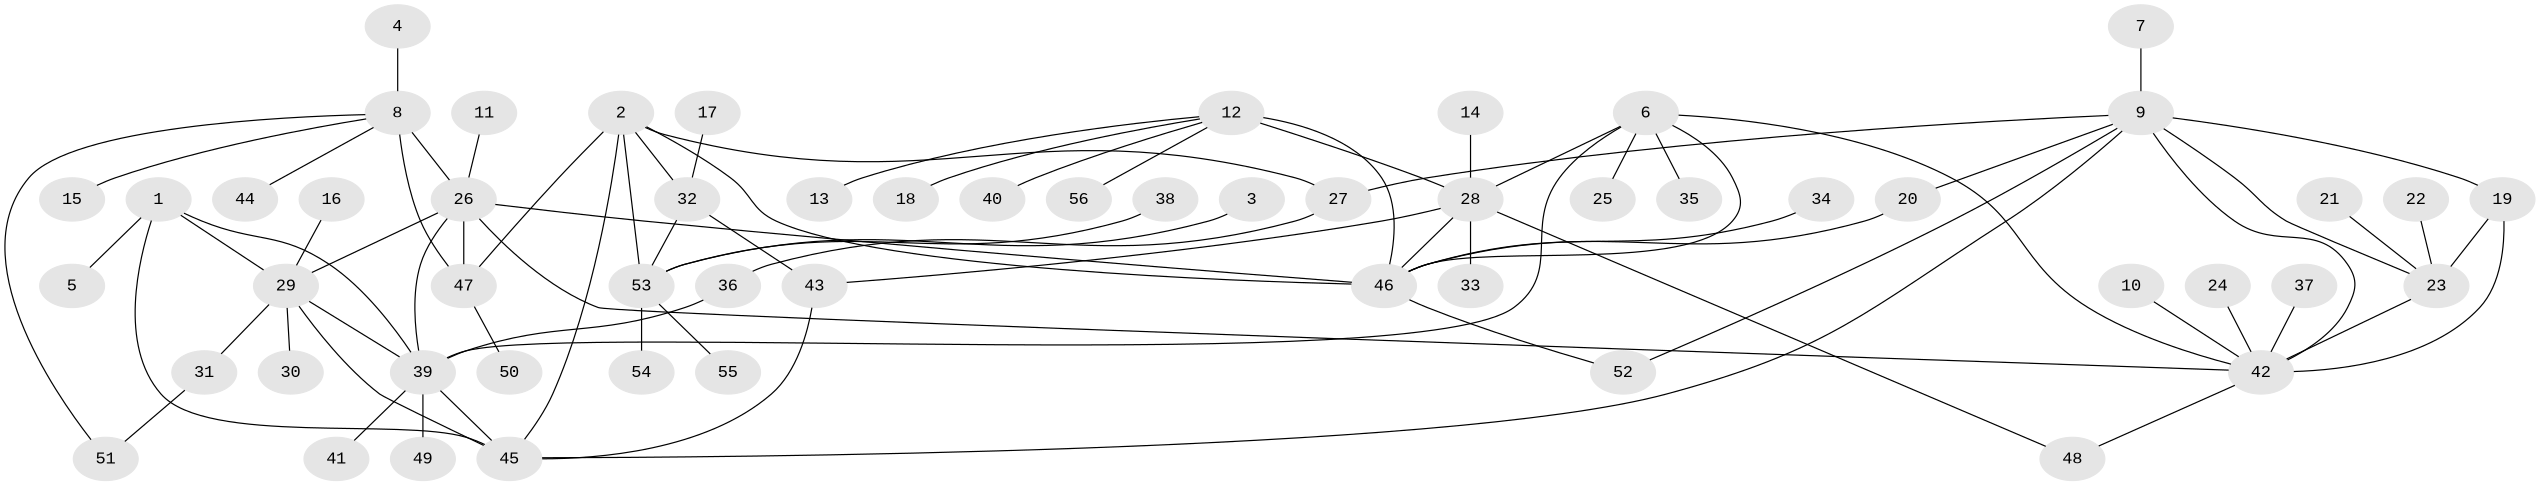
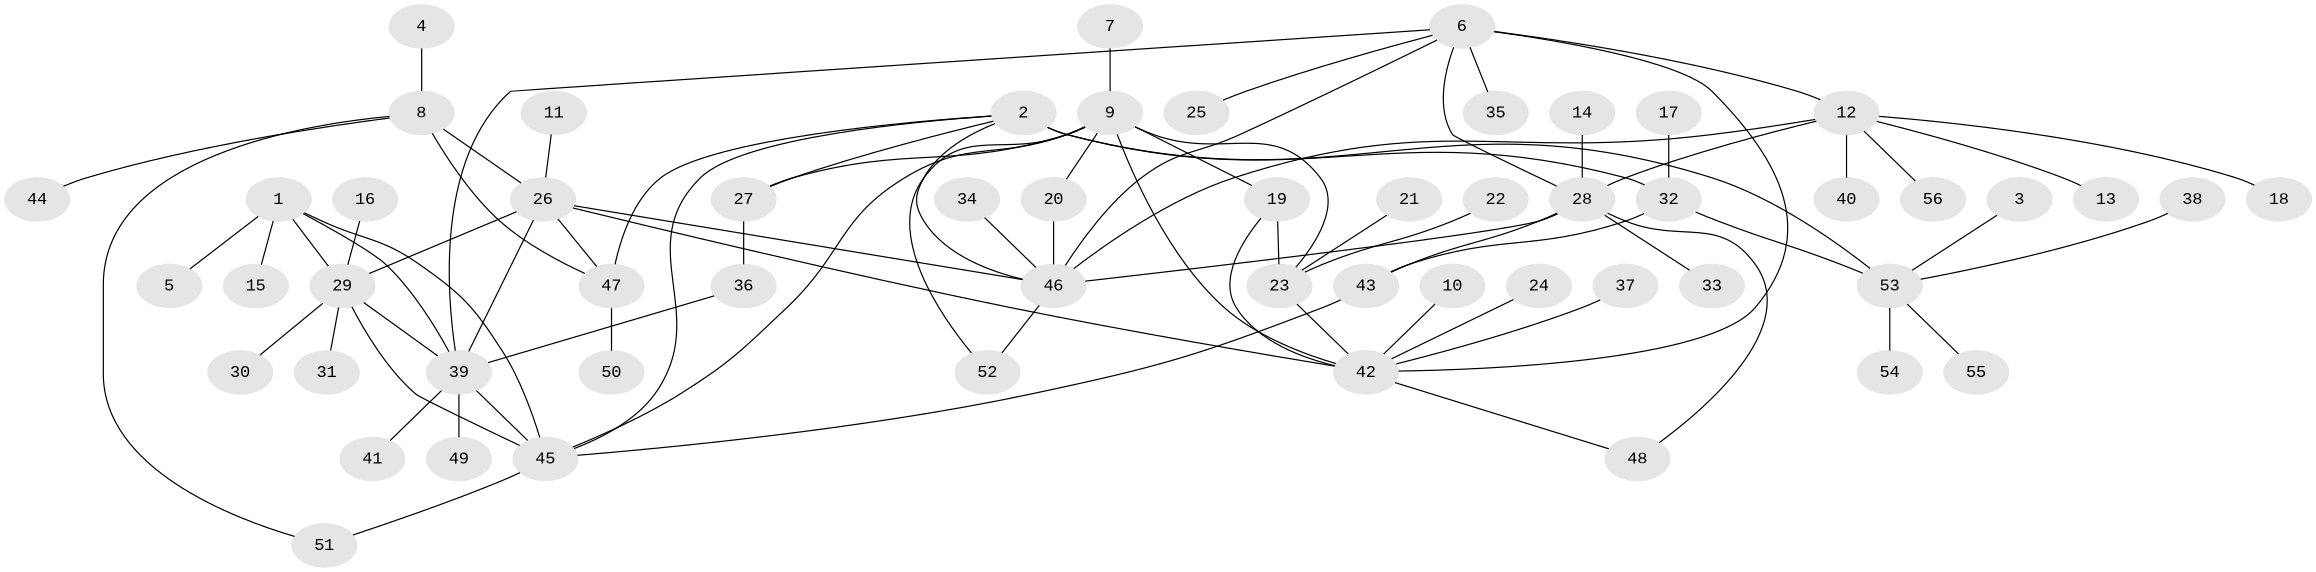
edge "6" -- "12": added
edge "8" -- "15": now "1" -- "15"
edge "31" -- "51": now "45" -- "51"
